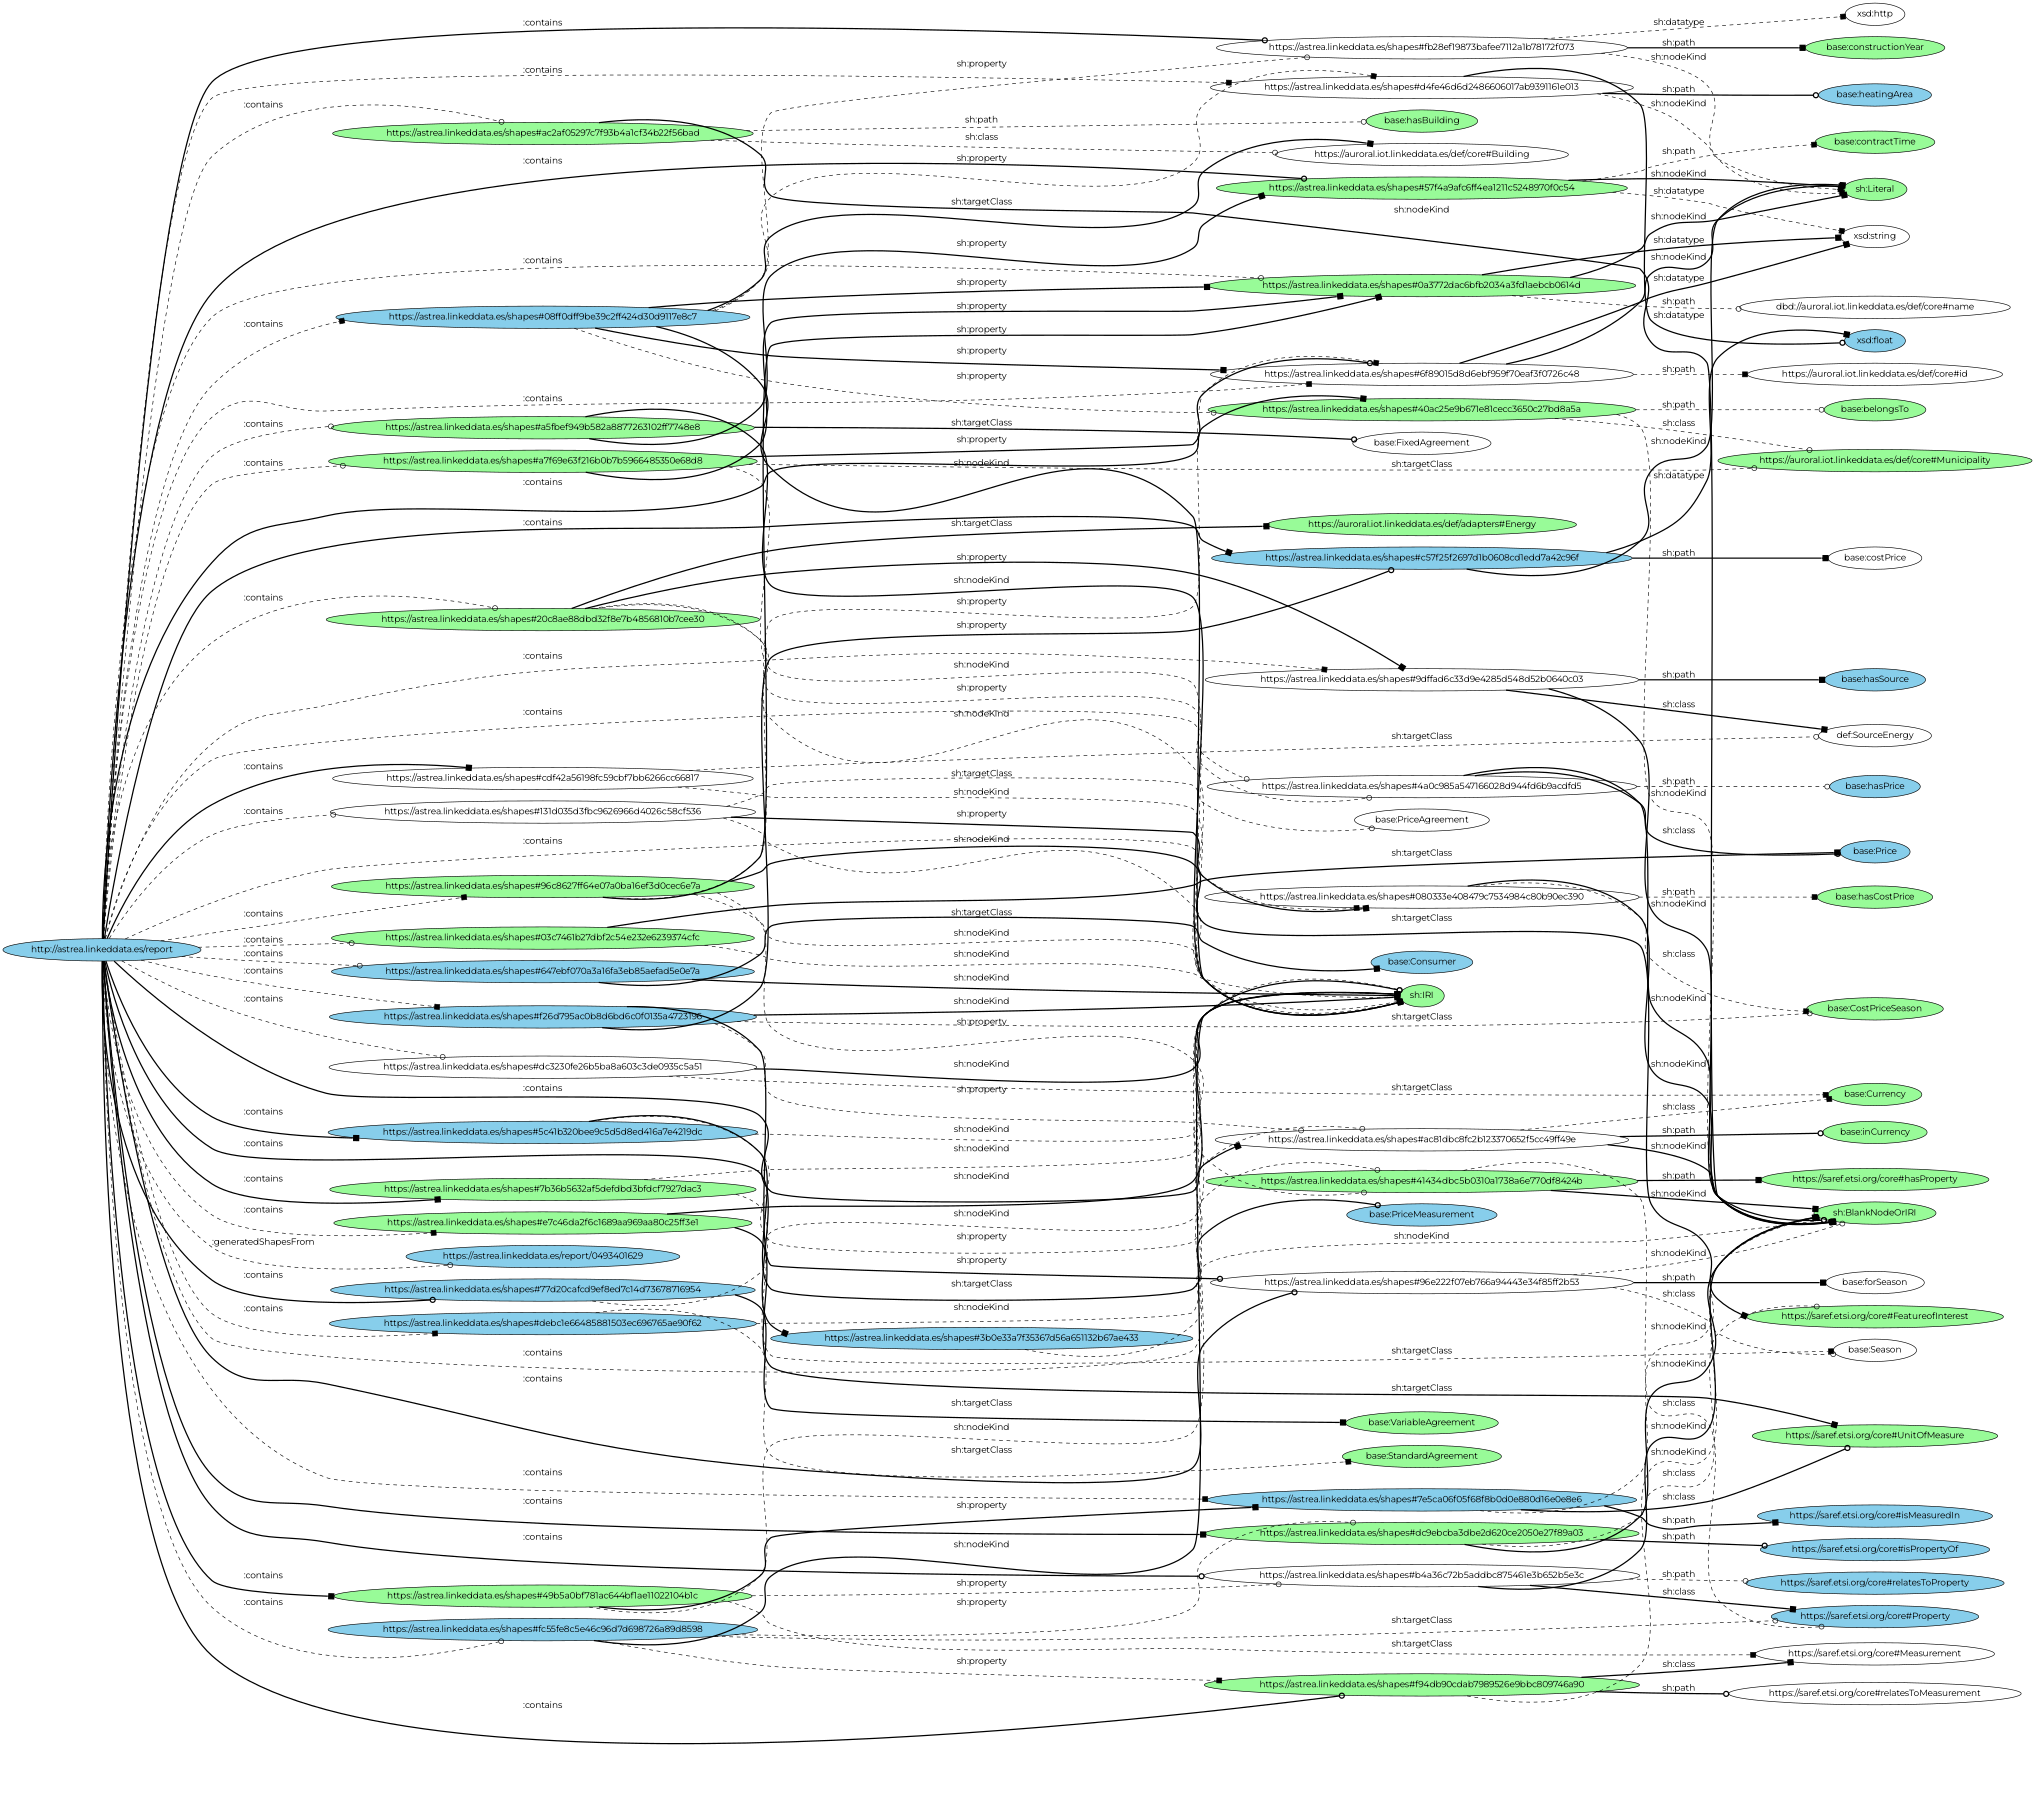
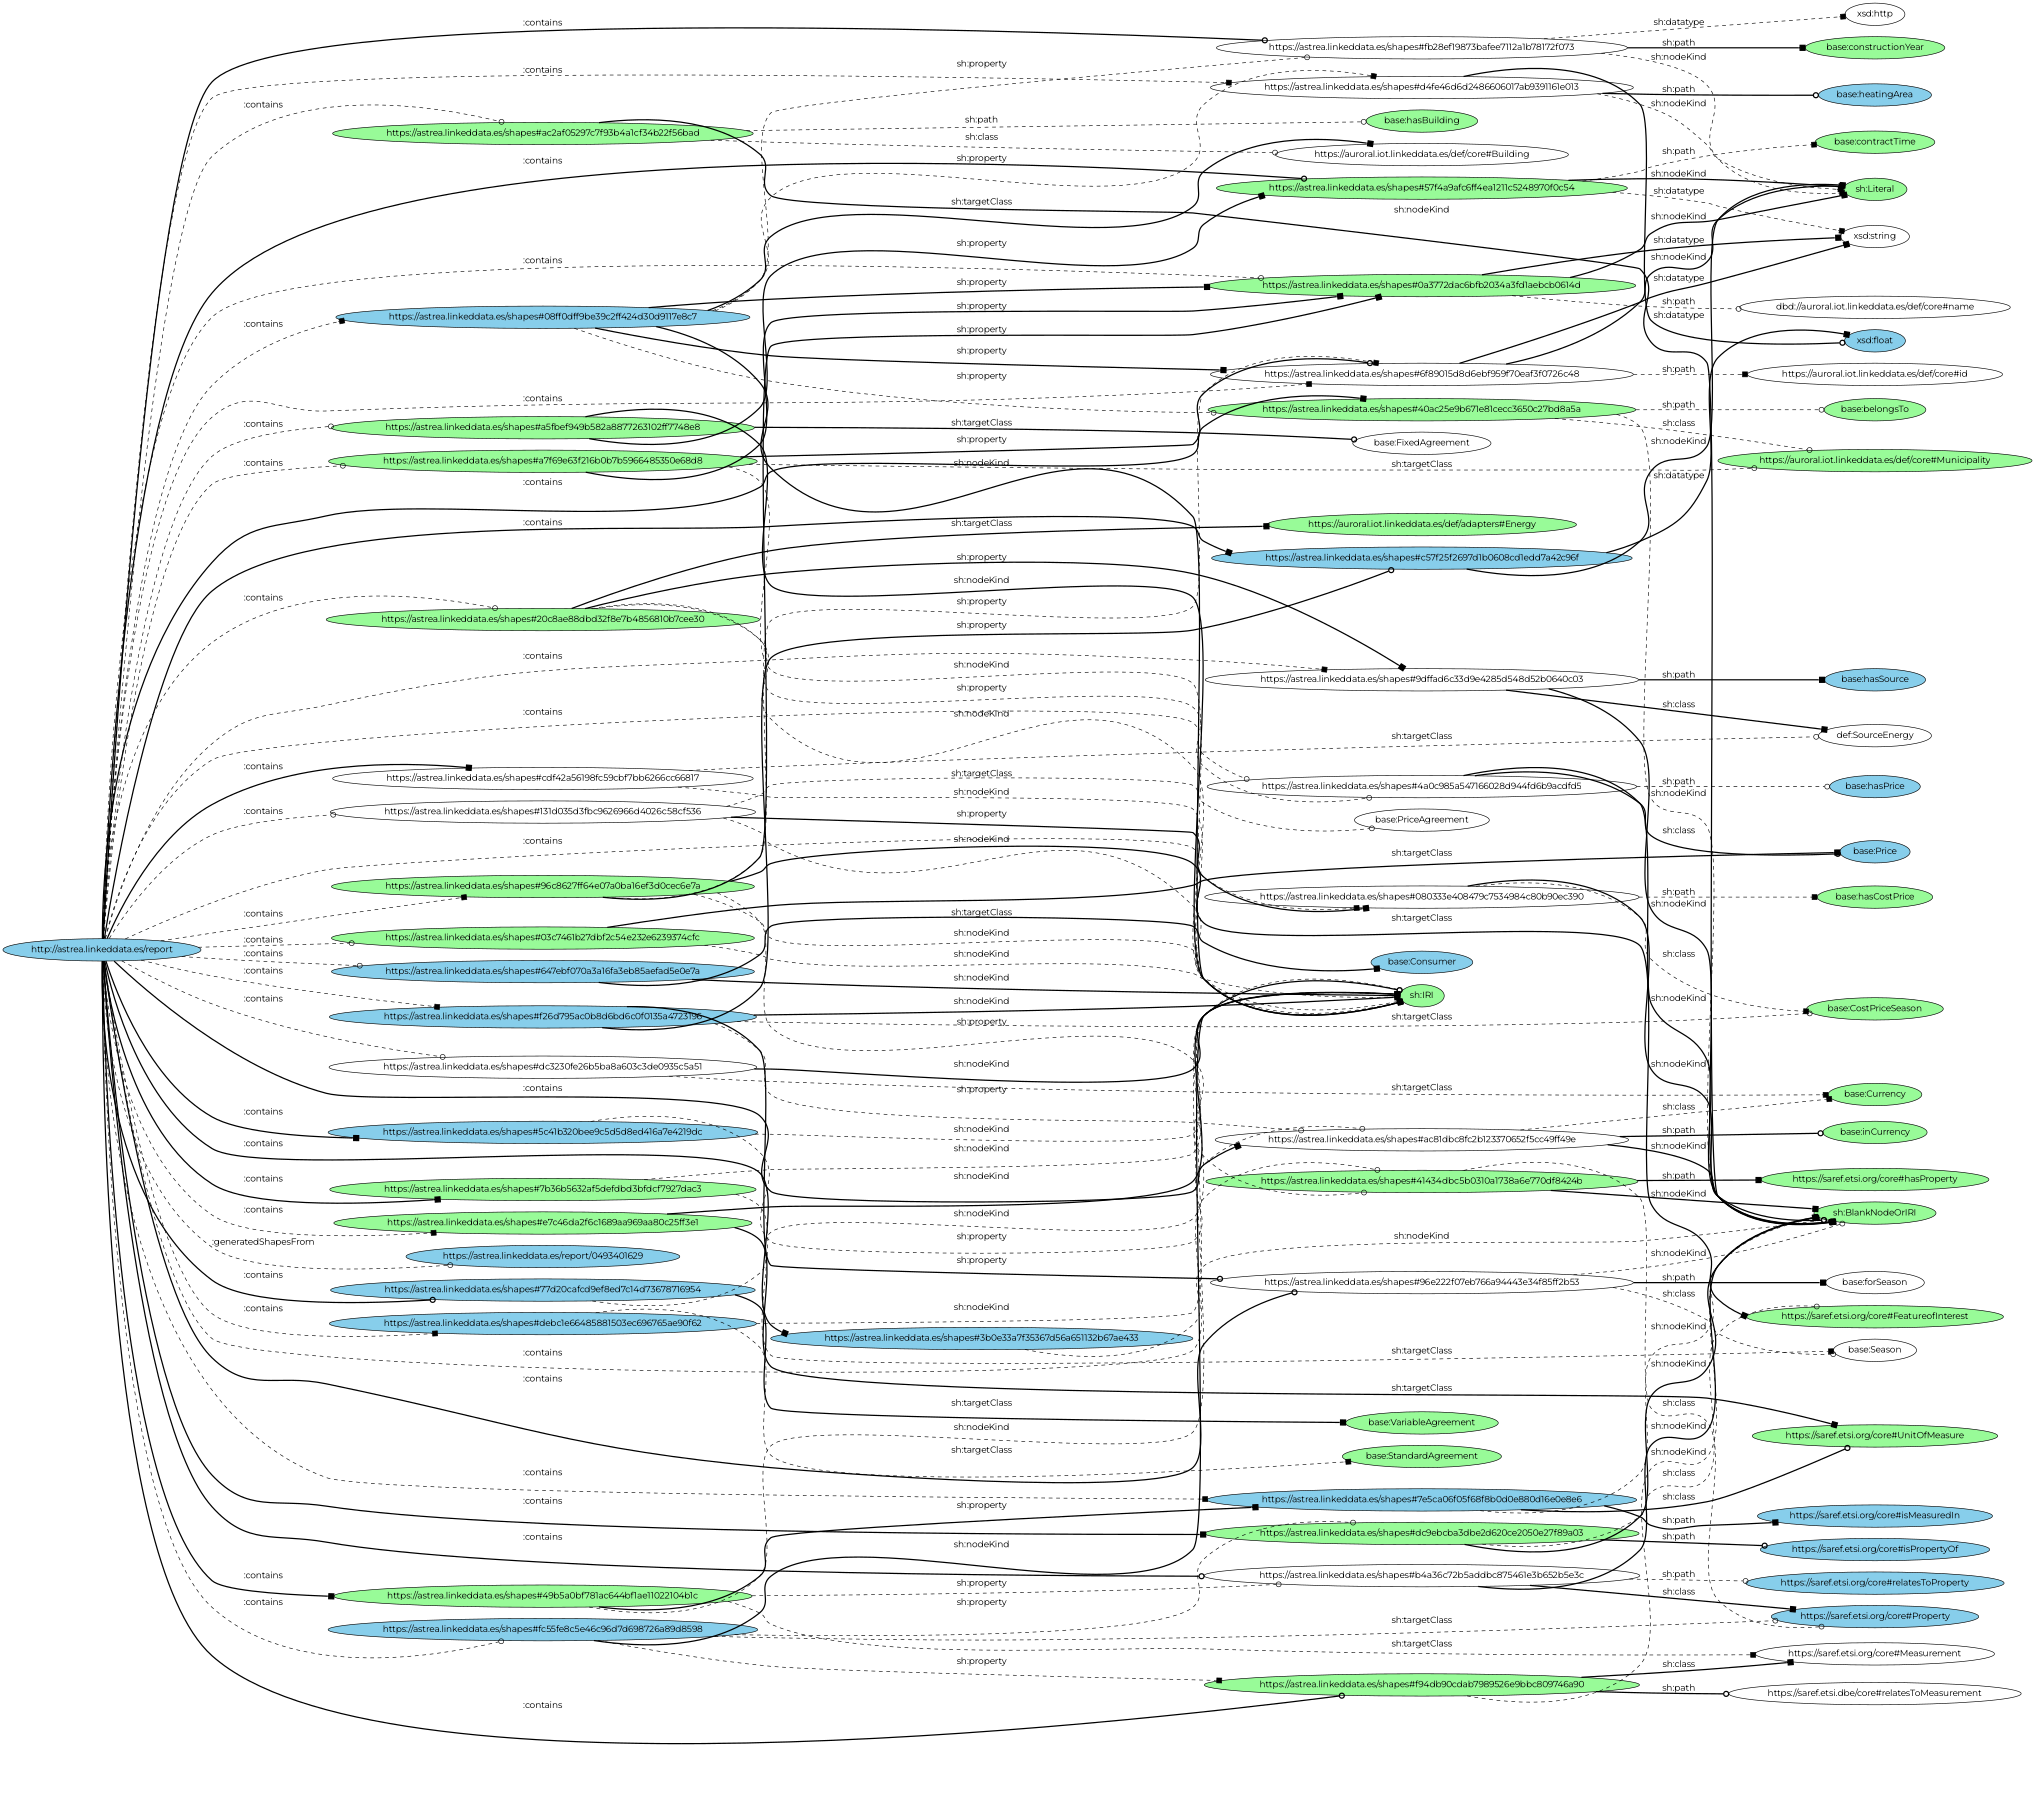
node "base:costPrice": removed
node "base:PriceMeasurement": removed
node "https://saref.etsi.org/core#relatesToMeasurement": label "https://saref.etsi.org/core#relatesToMeasurement" -> "https://saref.etsi.dbe/core#relatesToMeasurement"
